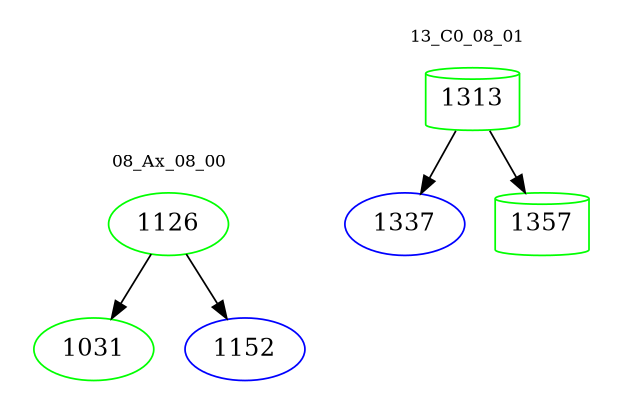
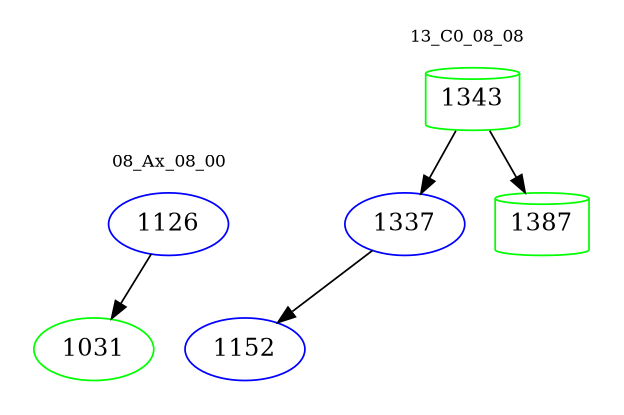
cluster "13_C0_08_01": label "13_C0_08_01" -> "13_C0_08_08"
node "1313": label "1313" -> "1343"
node "1126": color green -> blue
node "1357": label "1357" -> "1387"
edge "1126" -> "1152": now "1337" -> "1152"
